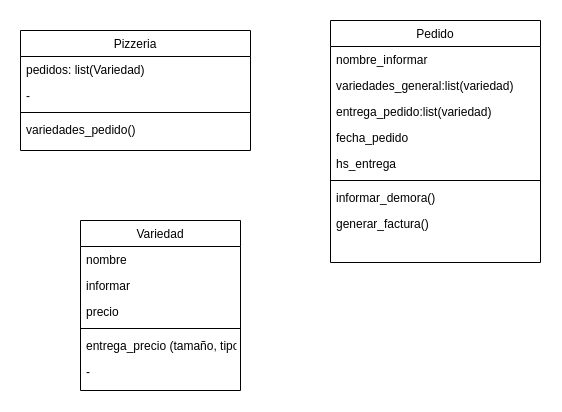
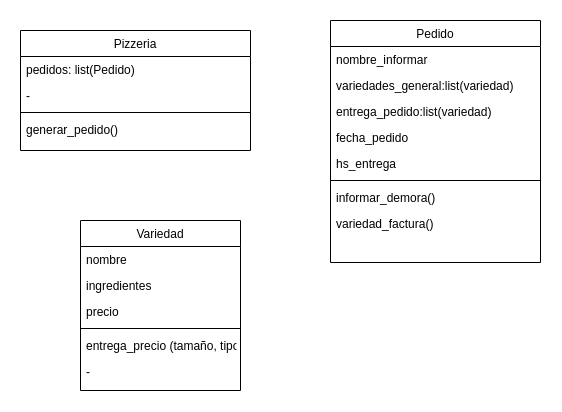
node "pedidos: list(Variedad)": label "pedidos: list(Variedad)" -> "pedidos: list(Pedido)"
node "variedades_pedido()": label "variedades_pedido()" -> "generar_pedido()"
node "generar_factura()": label "generar_factura()" -> "variedad_factura()"
node "informar": label "informar" -> "ingredientes"
